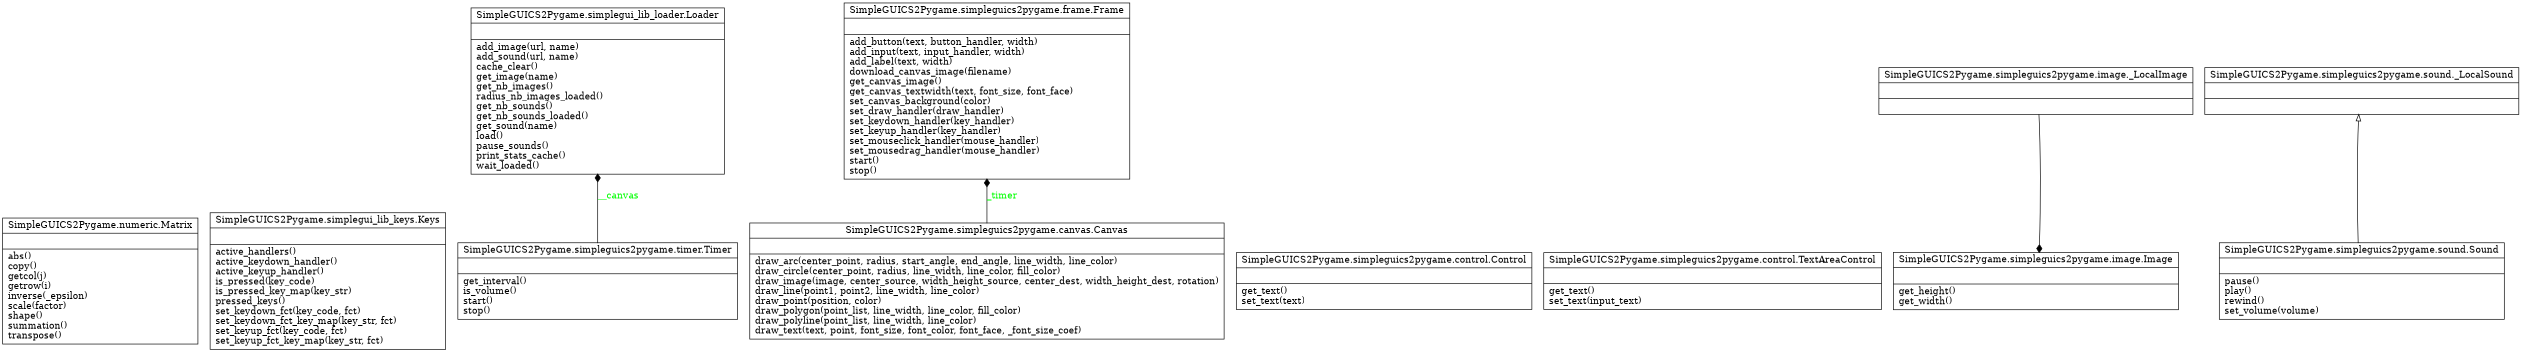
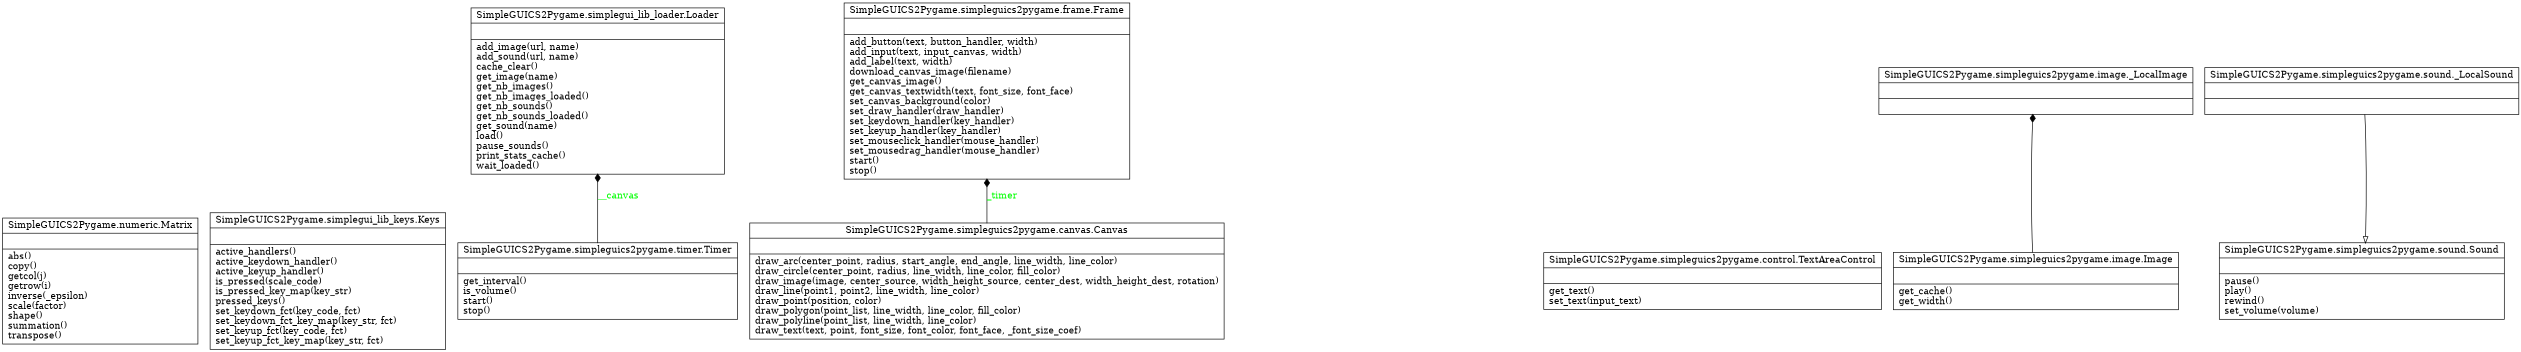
node "SimpleGUICS2Pygame.simpleguics2pygame.frame.Frame": text "add_input(text, input_handler, width)" -> "add_input(text, input_canvas, width)"
node "SimpleGUICS2Pygame.simplegui_lib_loader.Loader": text "radius_nb_images_loaded()" -> "get_nb_images_loaded()"
edge "SimpleGUICS2Pygame.simpleguics2pygame.image._LocalImage" -> "SimpleGUICS2Pygame.simpleguics2pygame.image.Image": reversed
edge "SimpleGUICS2Pygame.simpleguics2pygame.sound.Sound" -> "SimpleGUICS2Pygame.simpleguics2pygame.sound._LocalSound": reversed
node "SimpleGUICS2Pygame.simpleguics2pygame.control.Control": removed
node "SimpleGUICS2Pygame.simplegui_lib_keys.Keys": text "is_pressed(key_code)" -> "is_pressed(scale_code)"
node "SimpleGUICS2Pygame.simpleguics2pygame.image.Image": text "get_height()" -> "get_cache()"
